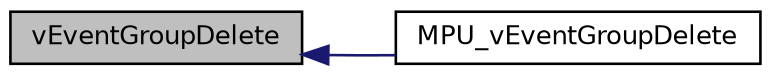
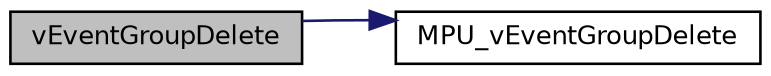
edge "MPU_vEventGroupDelete" -> "vEventGroupDelete": reversed
